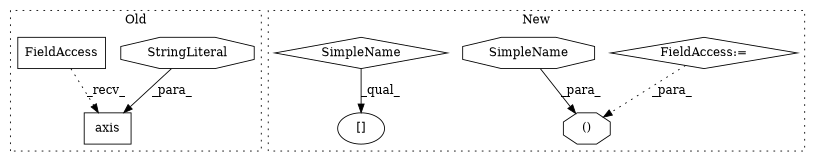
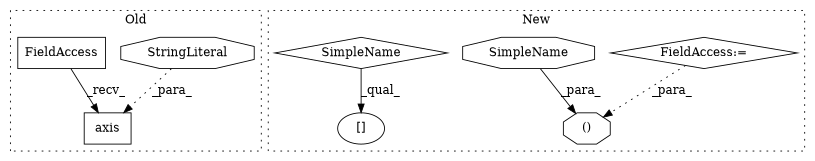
edge "FieldAccess" -> "axis": style dotted -> solid
edge "StringLiteral" -> "axis": style solid -> dotted
